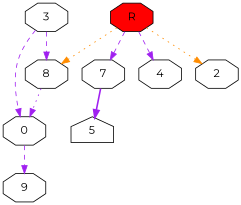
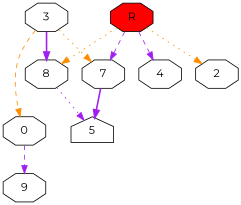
edge "3" -> "8": style dashed -> bold
edge "3" -> "7": added
edge "3" -> "0": color purple -> darkorange
edge "8" -> "0": now "8" -> "5"
